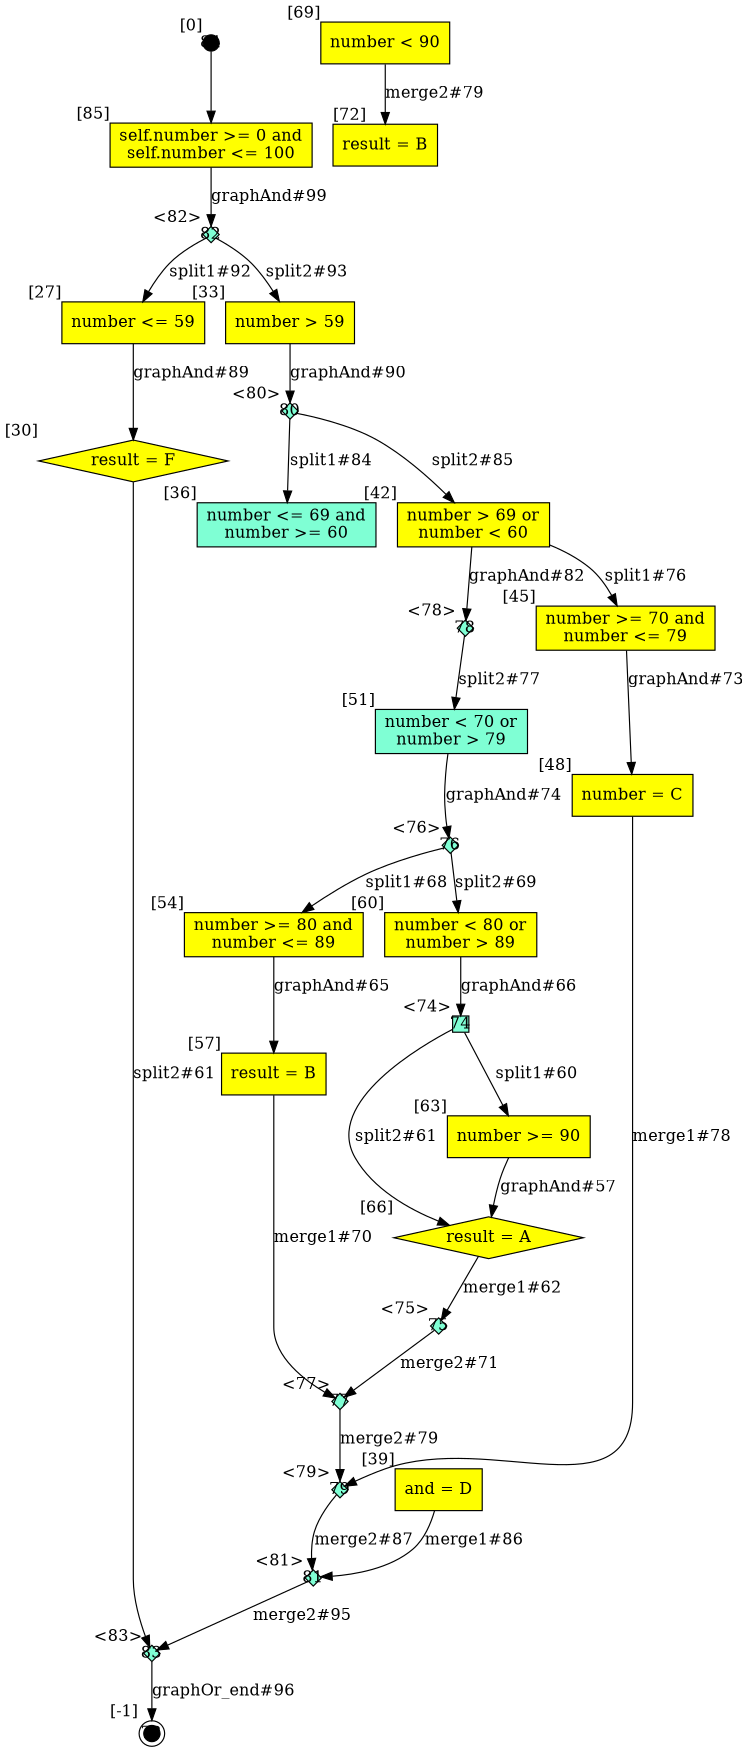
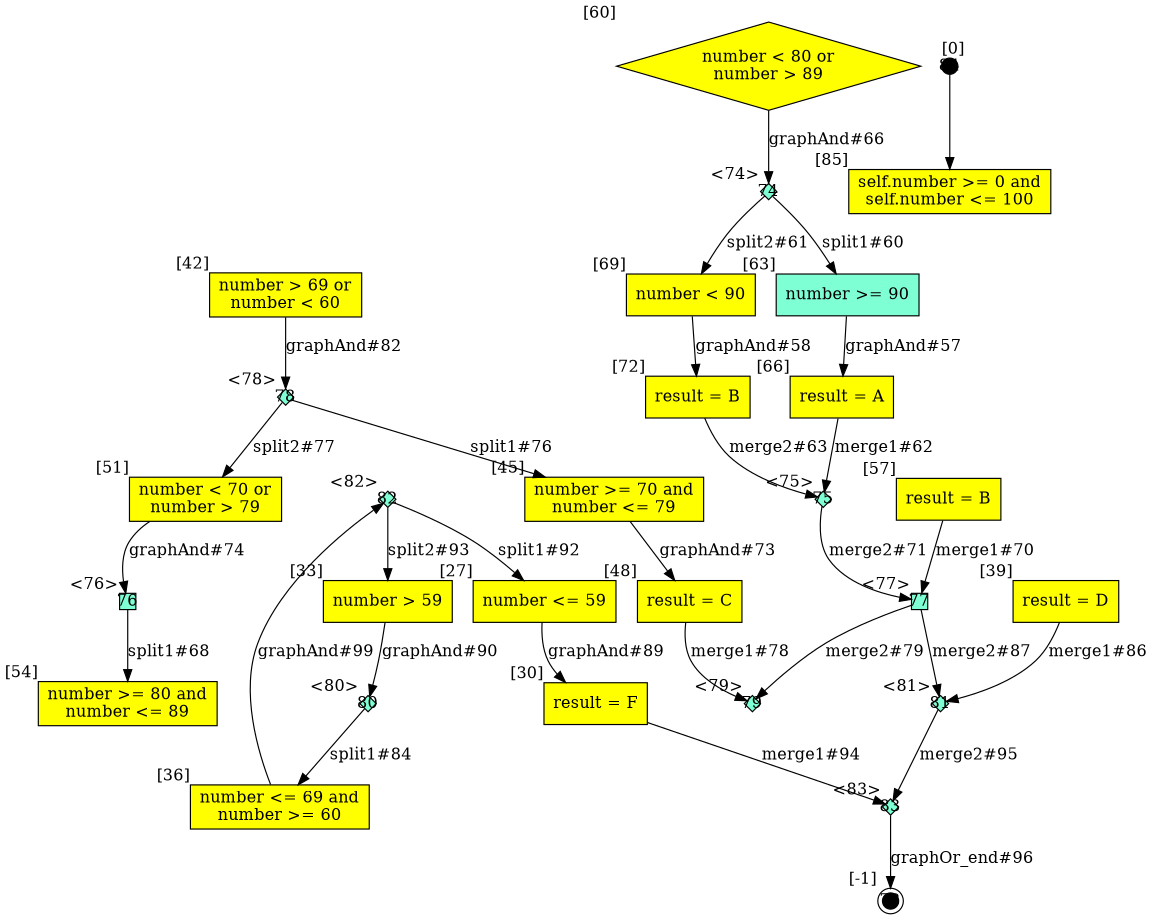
edge "number < 90 [69]" -> "result = B [72]": label "merge2#79" -> "graphAnd#58"
edge "self.number >= 0 and self.number <= 100 [85]" -> "82 <82>": now "number <= 69 and number >= 60 [36]" -> "82 <82>"
edge "80 <80>" -> "number > 69 or number < 60 [42]": removed, label "split2#85"
node "result = F [30]": shape diamond -> box
edge "result = B [72]" -> "75 <75>": added, label "merge2#63"
node "number <= 69 and number >= 60 [36]": fillcolor aquamarine -> yellow
edge "number > 69 or number < 60 [42]" -> "number >= 70 and number <= 79 [45]": now "78 <78>" -> "number >= 70 and number <= 79 [45]"
node "number < 70 or number > 79 [51]": fillcolor aquamarine -> yellow
node "number = C [48]": label "number = C [48]" -> "result = C [48]"
node "76 <76>": shape diamond -> box
edge "76 <76>" -> "number < 80 or number > 89 [60]": removed, label "split2#69"
node "number < 80 or number > 89 [60]": shape box -> diamond
edge "number >= 80 and number <= 89 [54]" -> "result = B [57]": removed, label "graphAnd#65"
node "74 <74>": shape box -> diamond
edge "result = F [30]" -> "83 <83>": label "split2#61" -> "merge1#94"
edge "74 <74>" -> "result = A [66]": now "74 <74>" -> "number < 90 [69]"
node "number >= 90 [63]": fillcolor yellow -> aquamarine
node "result = A [66]": shape diamond -> box
node "77 <77>": shape diamond -> box
node "and = D [39]": label "and = D [39]" -> "result = D [39]"
edge "79 <79>" -> "81 <81>": now "77 <77>" -> "81 <81>"
